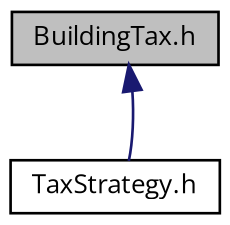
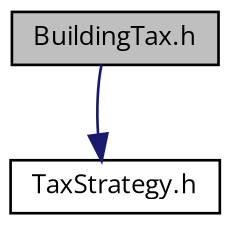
edge "TaxStrategy.h" -> "BuildingTax.h": reversed
